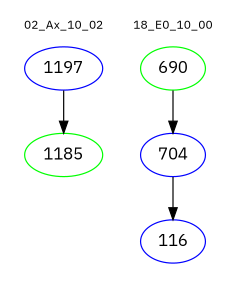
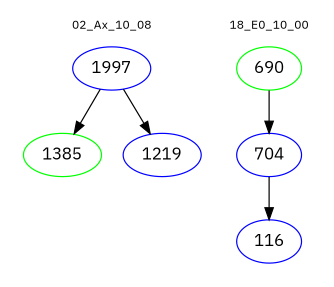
cluster "02_Ax_10_02": label "02_Ax_10_02" -> "02_Ax_10_08"
node "1197": label "1197" -> "1997"
node "1185": label "1185" -> "1385"
node "1219": added
